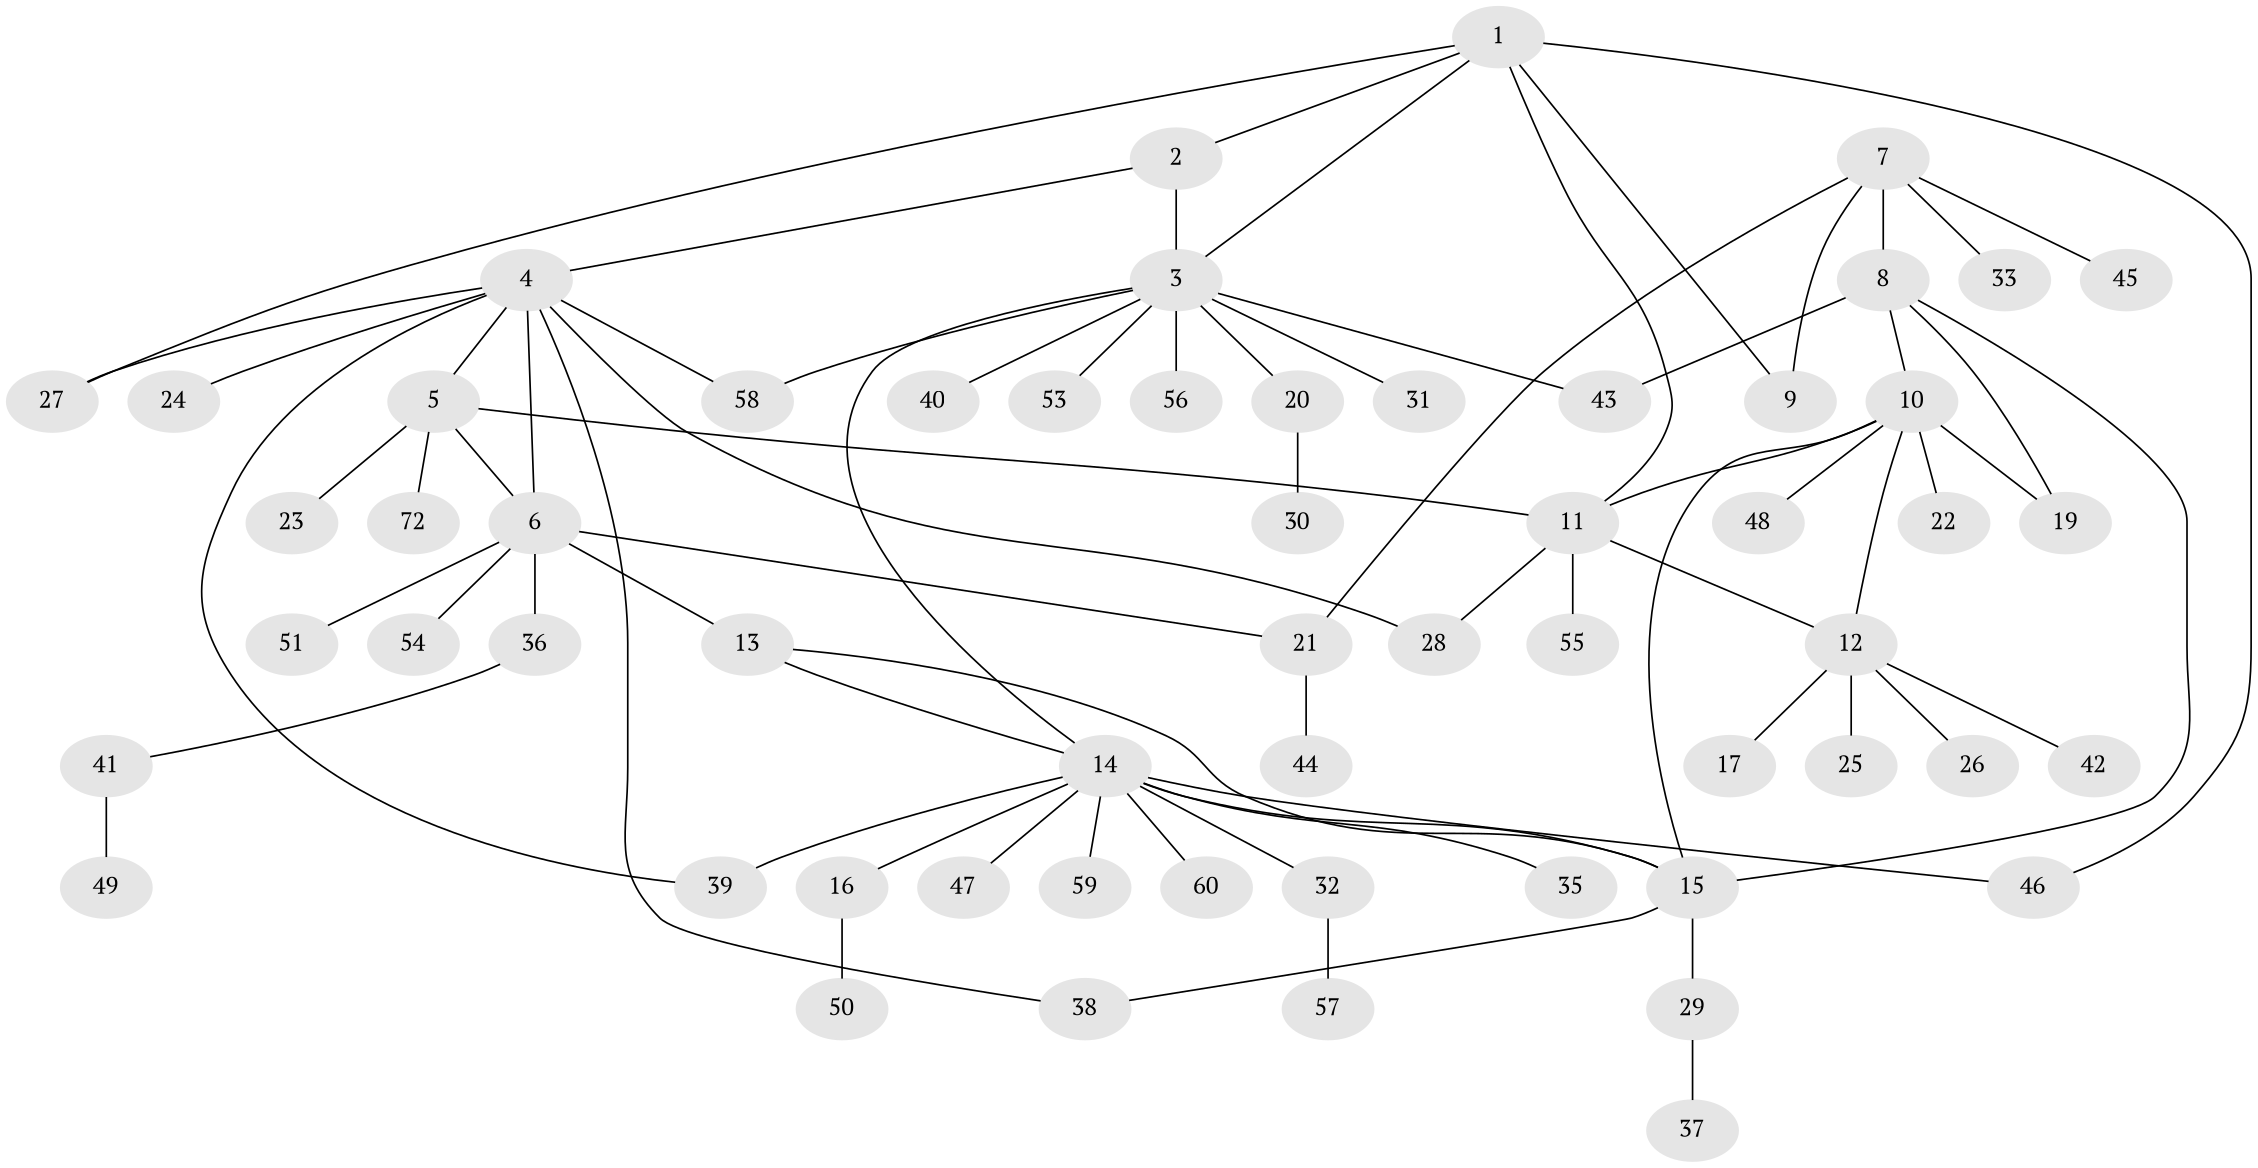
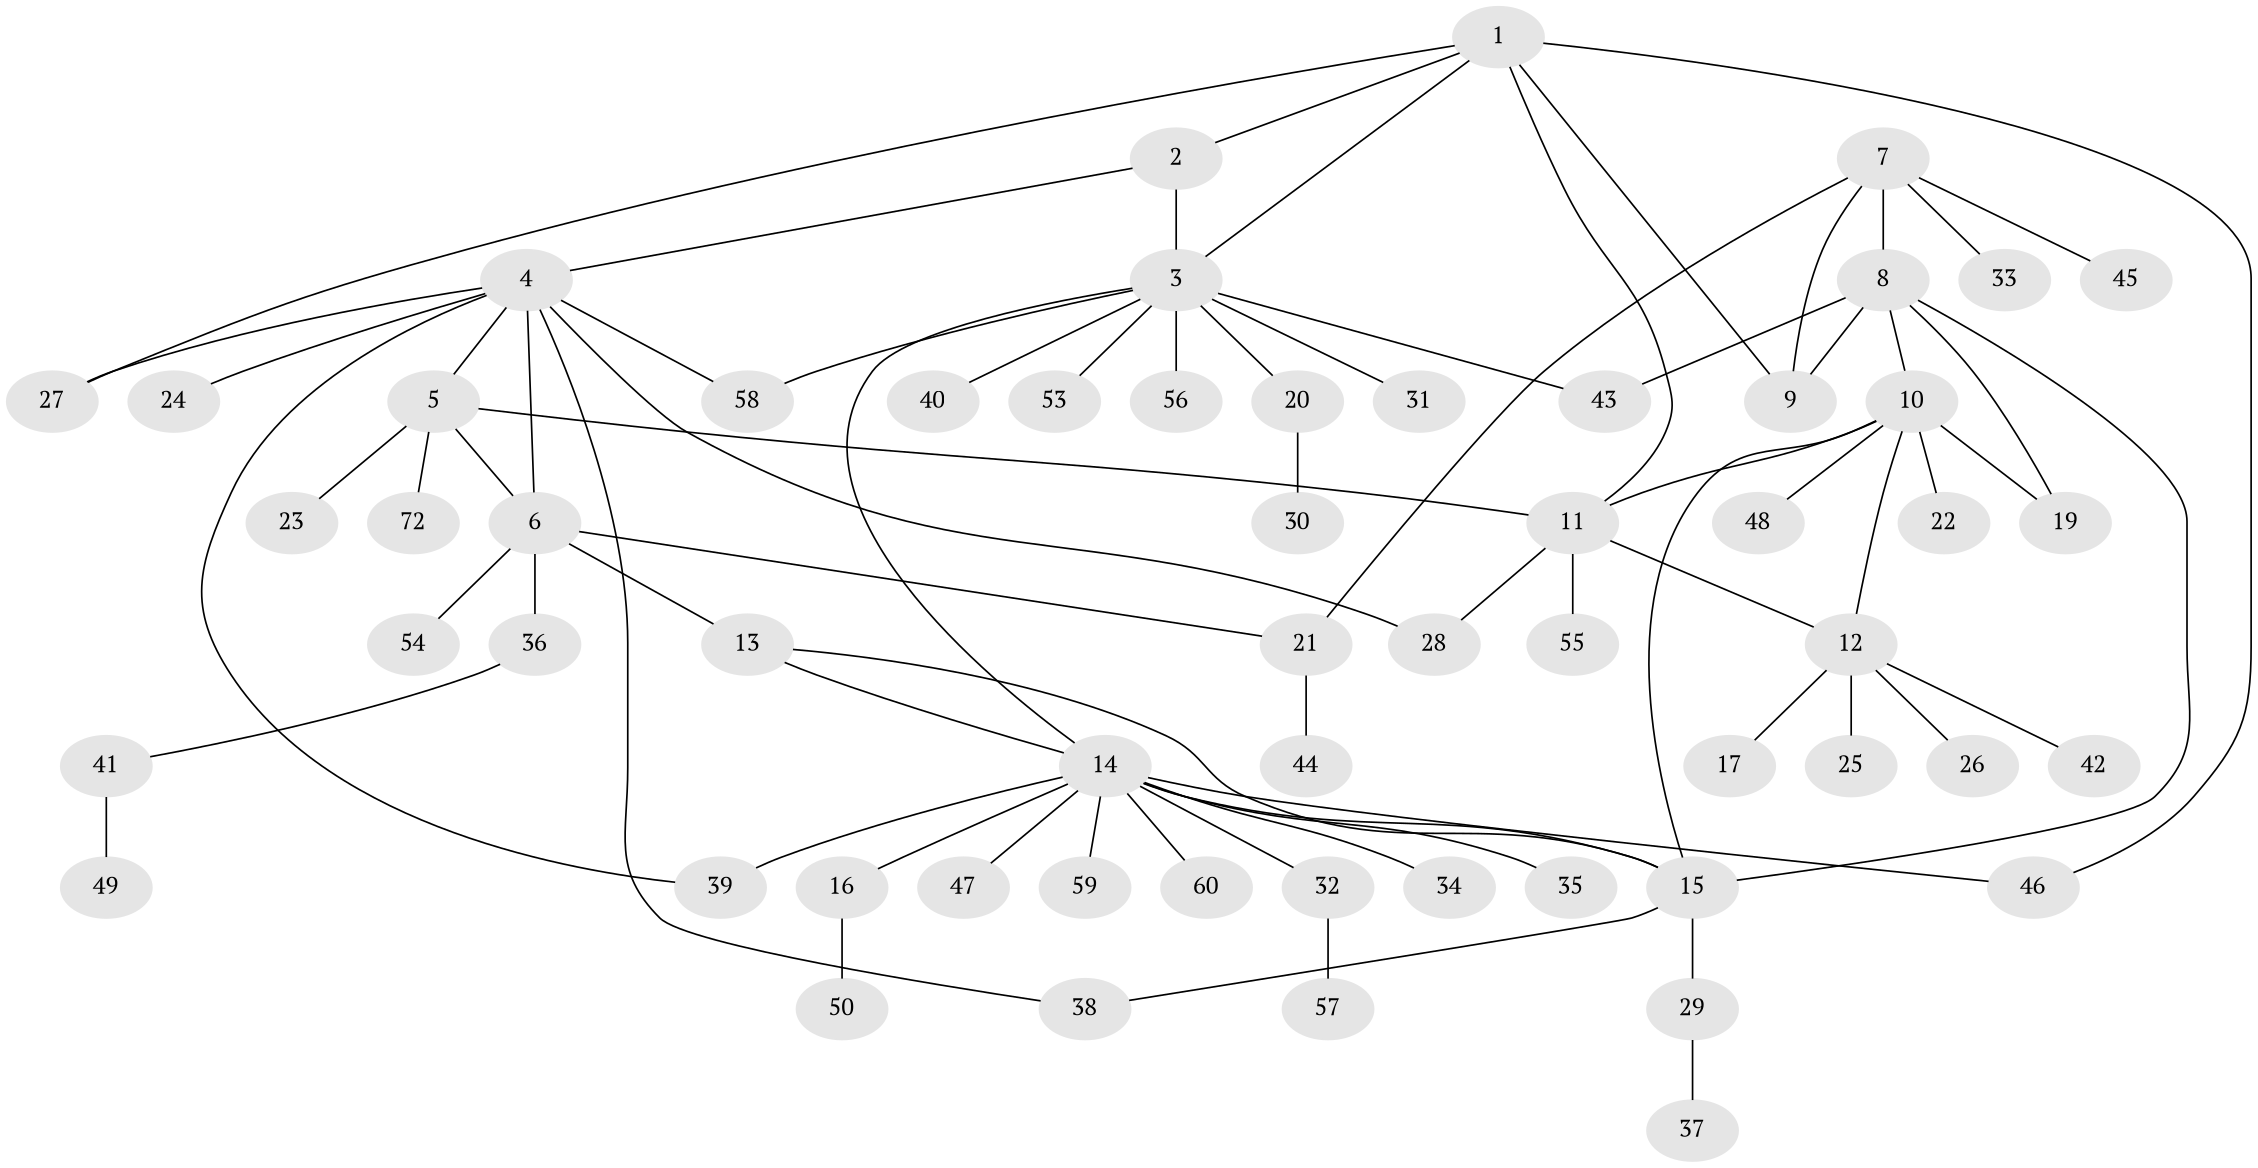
edge "8" -- "9": added
node "51": removed
node "34": added
